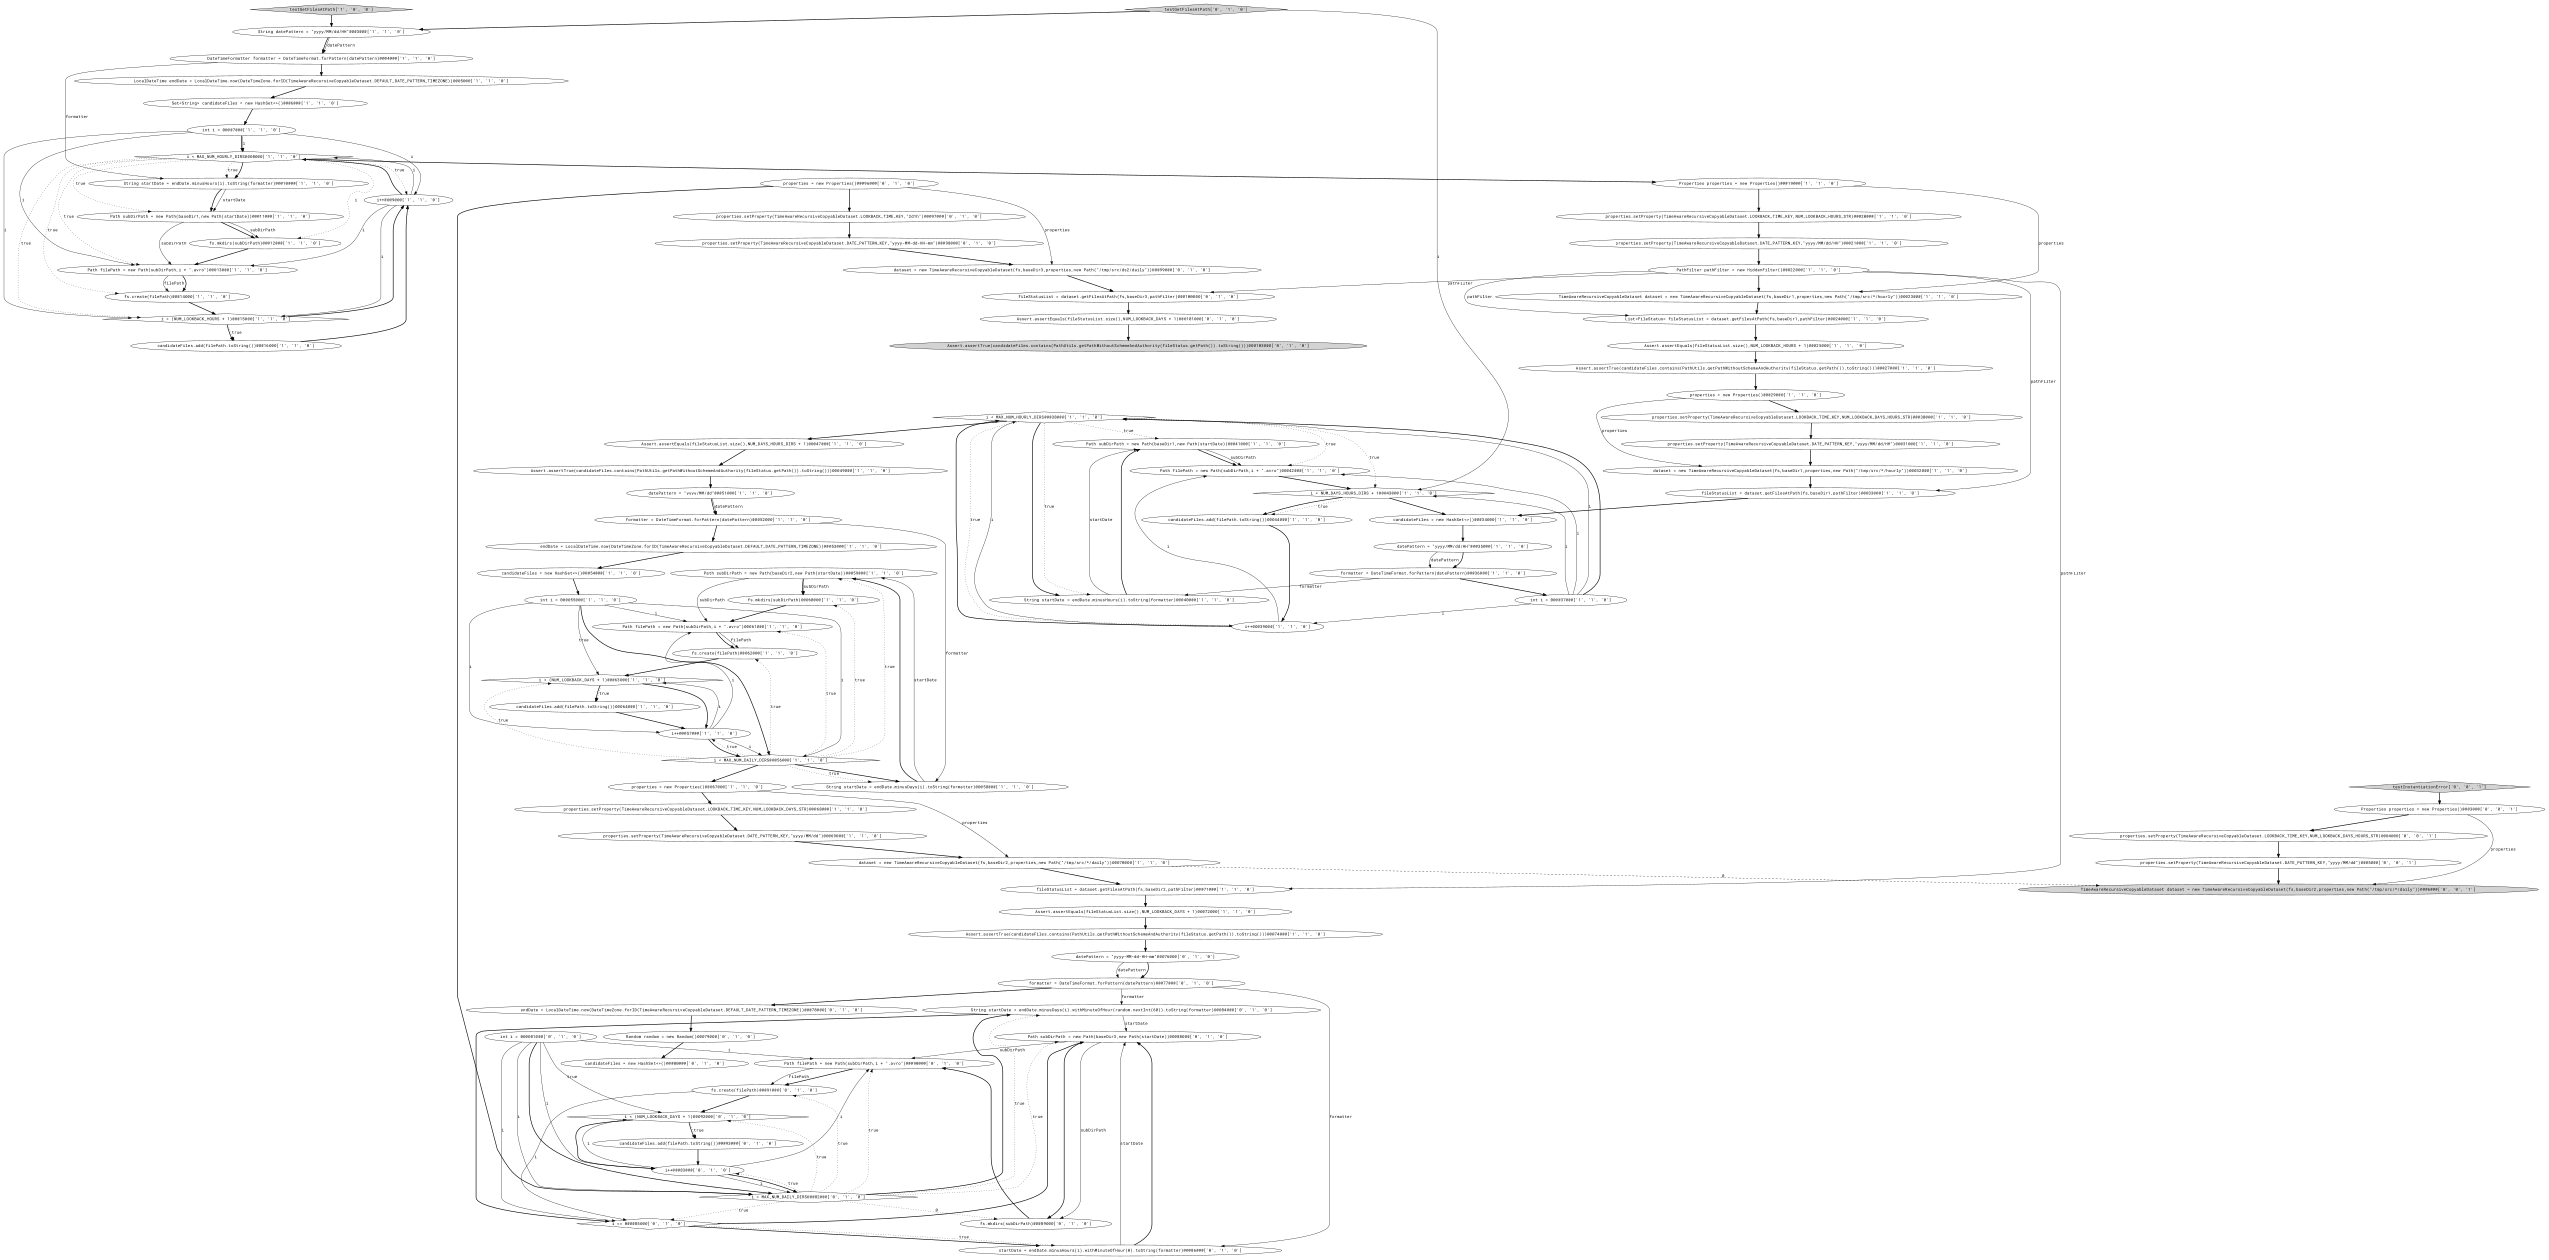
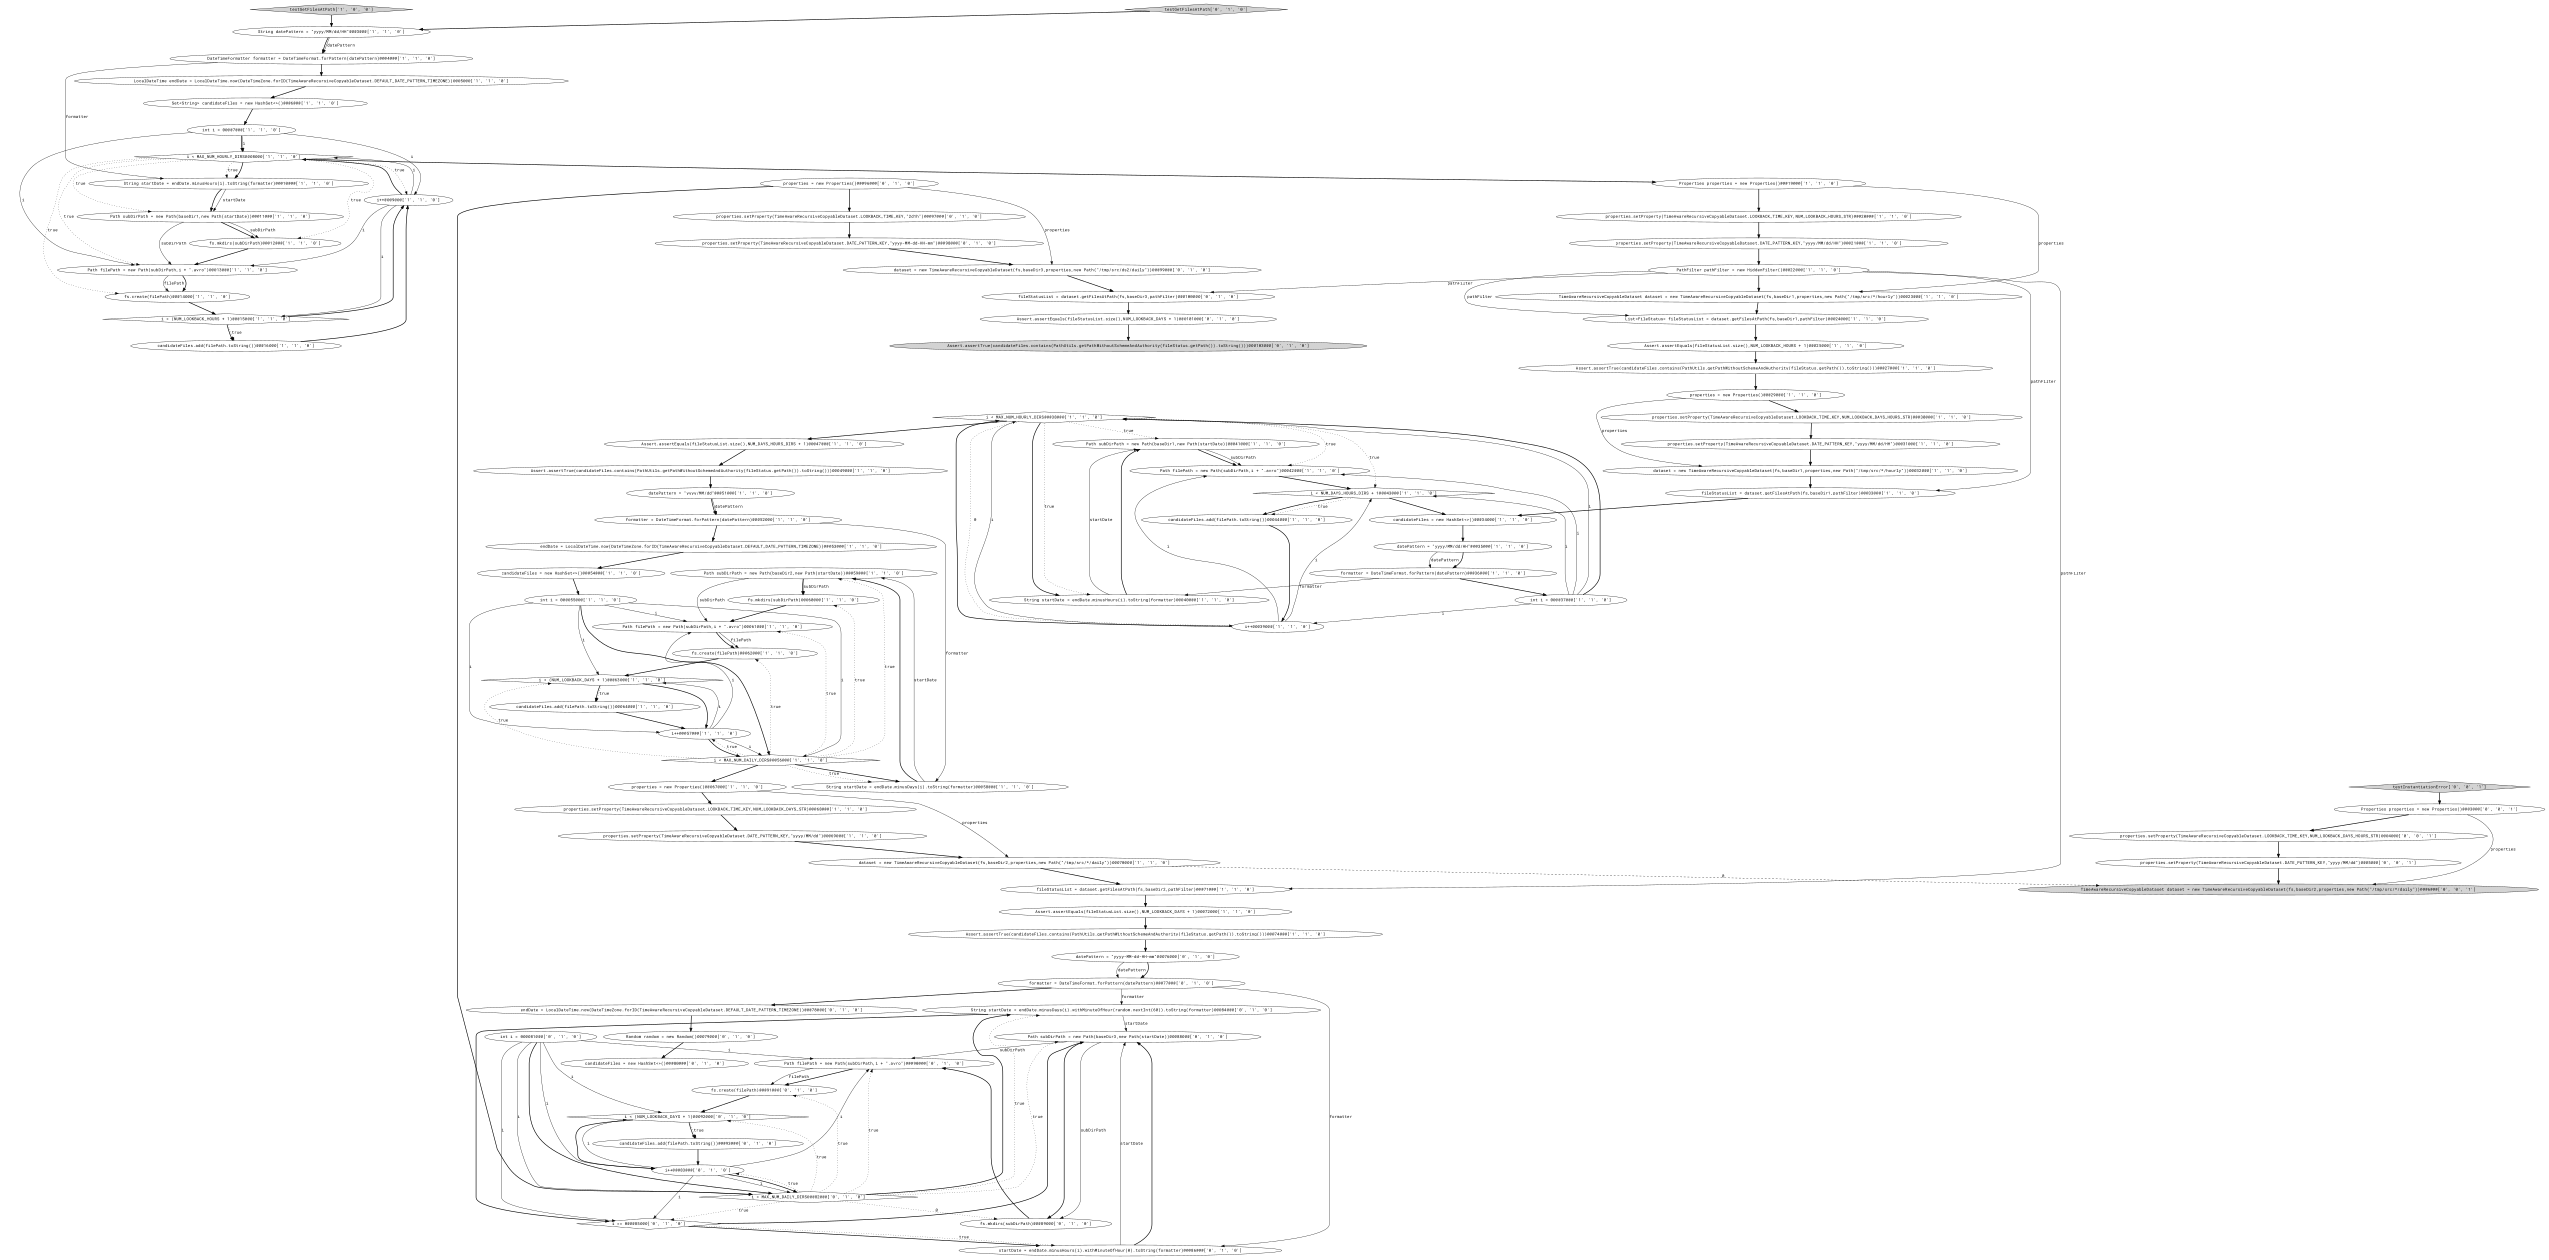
edge "int i = 0@@@7@@@['1', '1', '0']" -> "i < (NUM_LOOKBACK_HOURS + 1)@@@15@@@['1', '1', '0']": removed, label "i"
edge "i < MAX_NUM_HOURLY_DIRS@@@8@@@['1', '1', '0']" -> "fs.mkdirs(subDirPath)@@@12@@@['1', '1', '0']": label "i" -> "true"
edge "testGetFilesAtPath['0', '1', '0']" -> "i < NUM_DAYS_HOURS_DIRS + 1@@@43@@@['1', '1', '0']": now "i++@@@39@@@['1', '1', '0']" -> "i < NUM_DAYS_HOURS_DIRS + 1@@@43@@@['1', '1', '0']"
edge "i < MAX_NUM_HOURLY_DIRS@@@8@@@['1', '1', '0']" -> "i < (NUM_LOOKBACK_HOURS + 1)@@@15@@@['1', '1', '0']": removed, label "true"
edge "i < MAX_NUM_HOURLY_DIRS@@@38@@@['1', '1', '0']" -> "i++@@@39@@@['1', '1', '0']": label "true" -> "0"
edge "int i = 0@@@55@@@['1', '1', '0']" -> "i < (NUM_LOOKBACK_DAYS + 1)@@@63@@@['1', '1', '0']": label "true" -> "i"
edge "int i = 0@@@81@@@['0', '1', '0']" -> "i < (NUM_LOOKBACK_DAYS + 1)@@@92@@@['0', '1', '0']": label "true" -> "i"
edge "fs.create(filePath)@@@91@@@['0', '1', '0']" -> "i == 0@@@85@@@['0', '1', '0']": now "i++@@@83@@@['0', '1', '0']" -> "i == 0@@@85@@@['0', '1', '0']"
